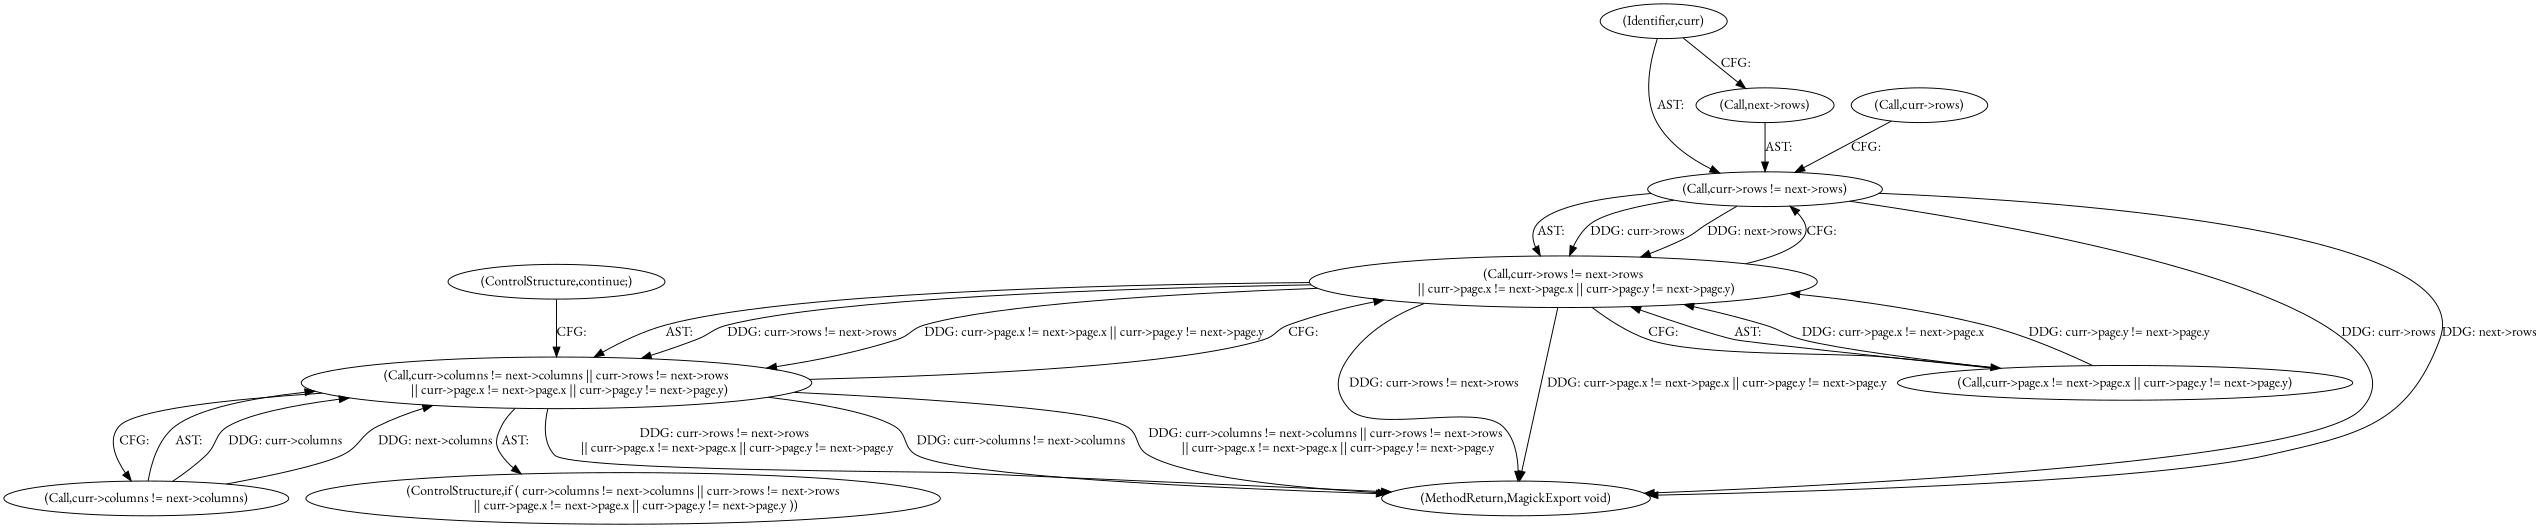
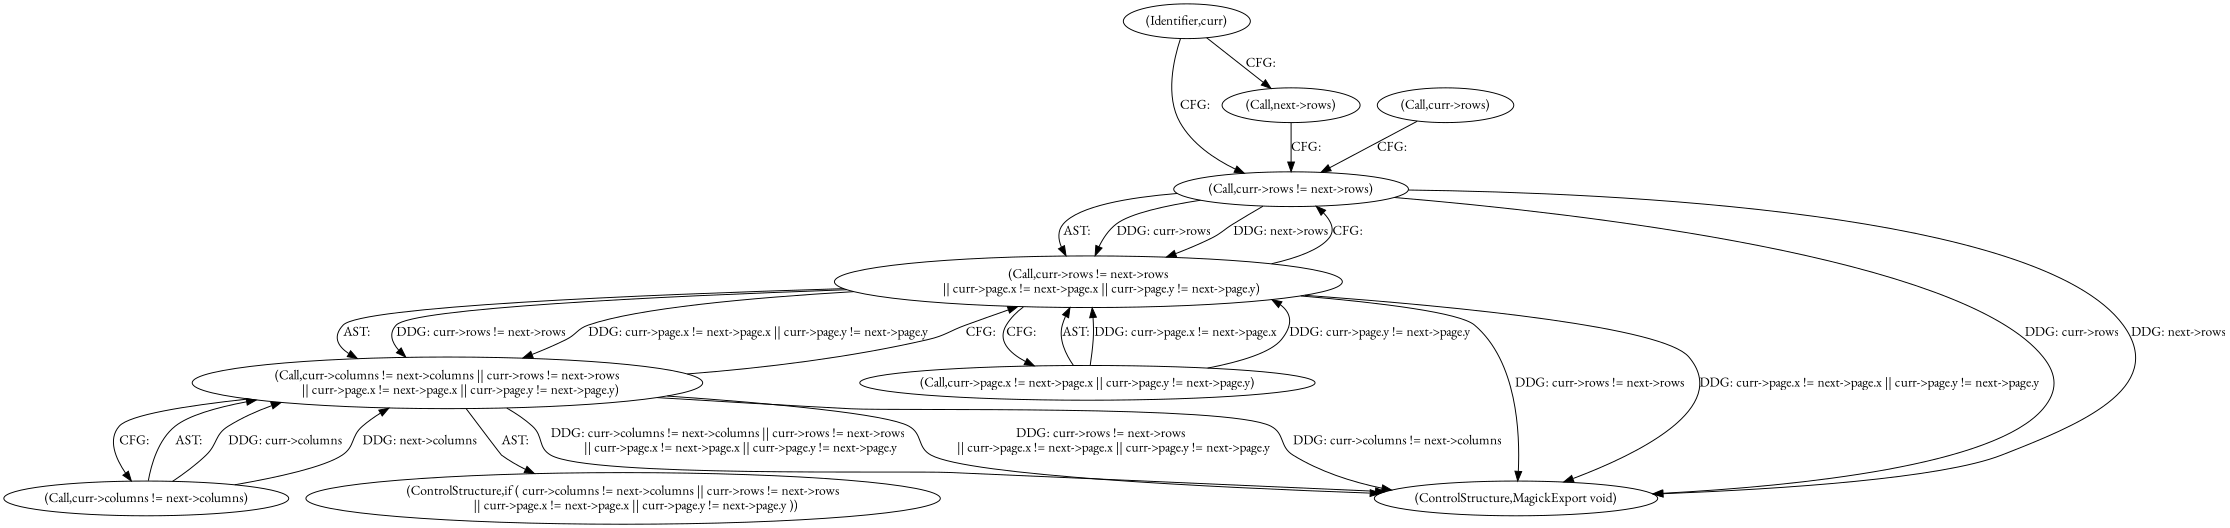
edge "(Identifier,curr)" -> "(Call,curr->rows != next->rows)": label "AST: " -> "CFG: "
edge "(Call,next->rows)" -> "(Call,curr->rows != next->rows)": label "AST: " -> "CFG: "
node "(ControlStructure,continue;)": removed
node "(MethodReturn,MagickExport void)": label "(MethodReturn,MagickExport void)" -> "(ControlStructure,MagickExport void)"
